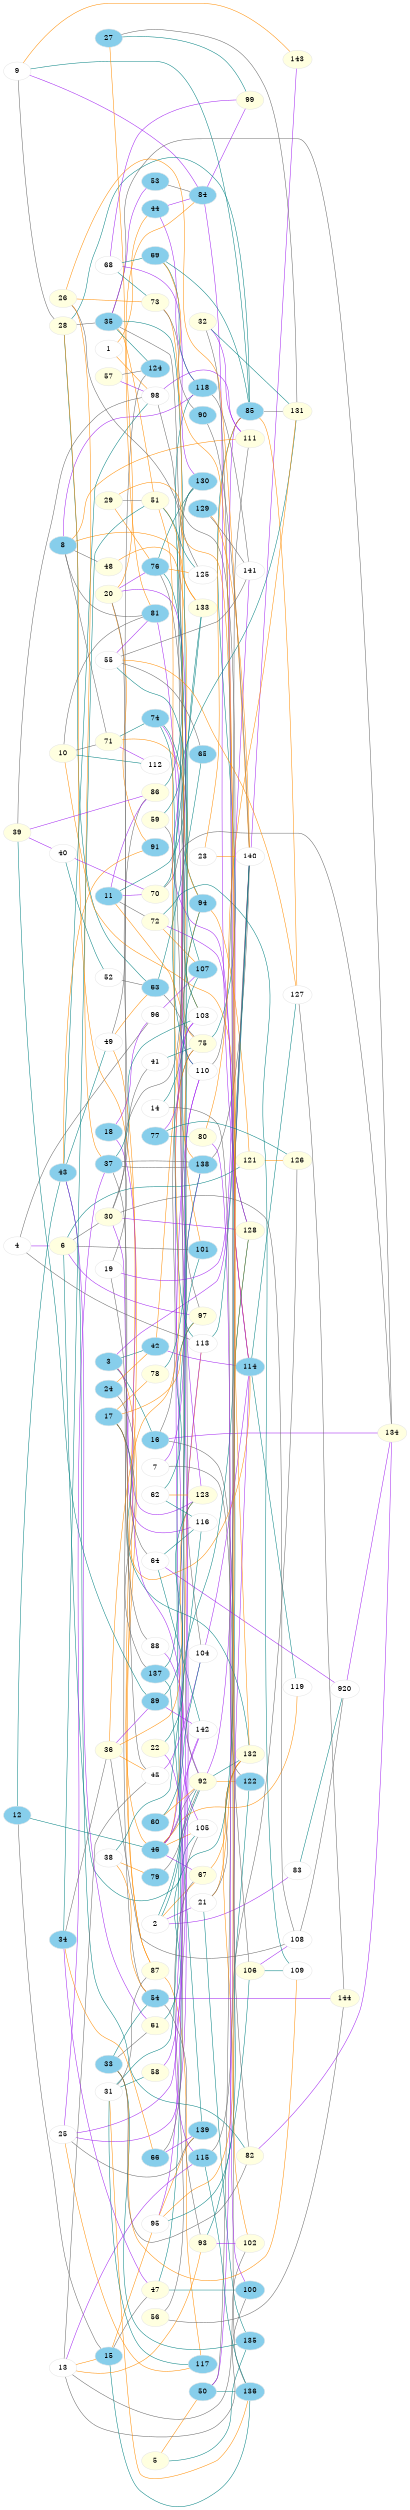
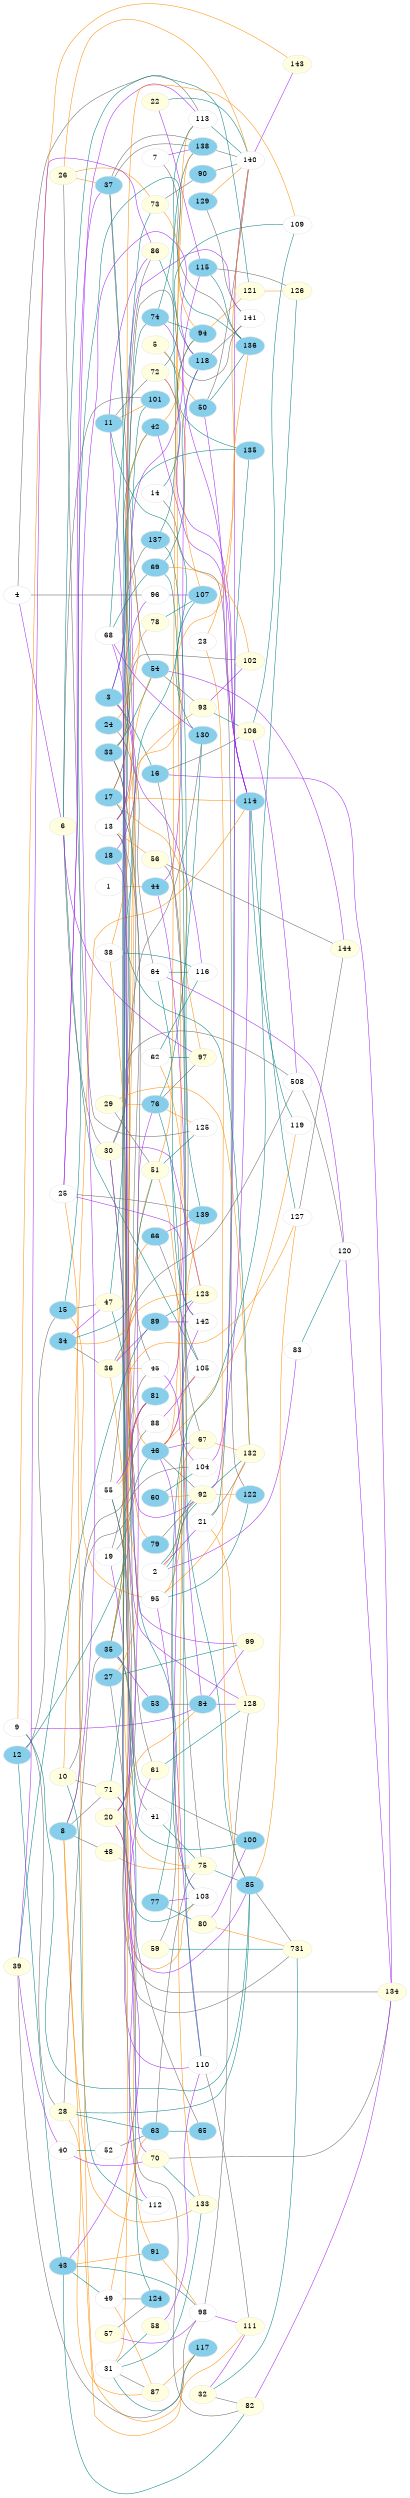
edge "1" -- "98": now "91" -- "98"
node "131": label "131" -> "731"
node "920": label "920" -> "120"
node "108": label "108" -> "508"
edge "15" -- "13": now "56" -- "13"
